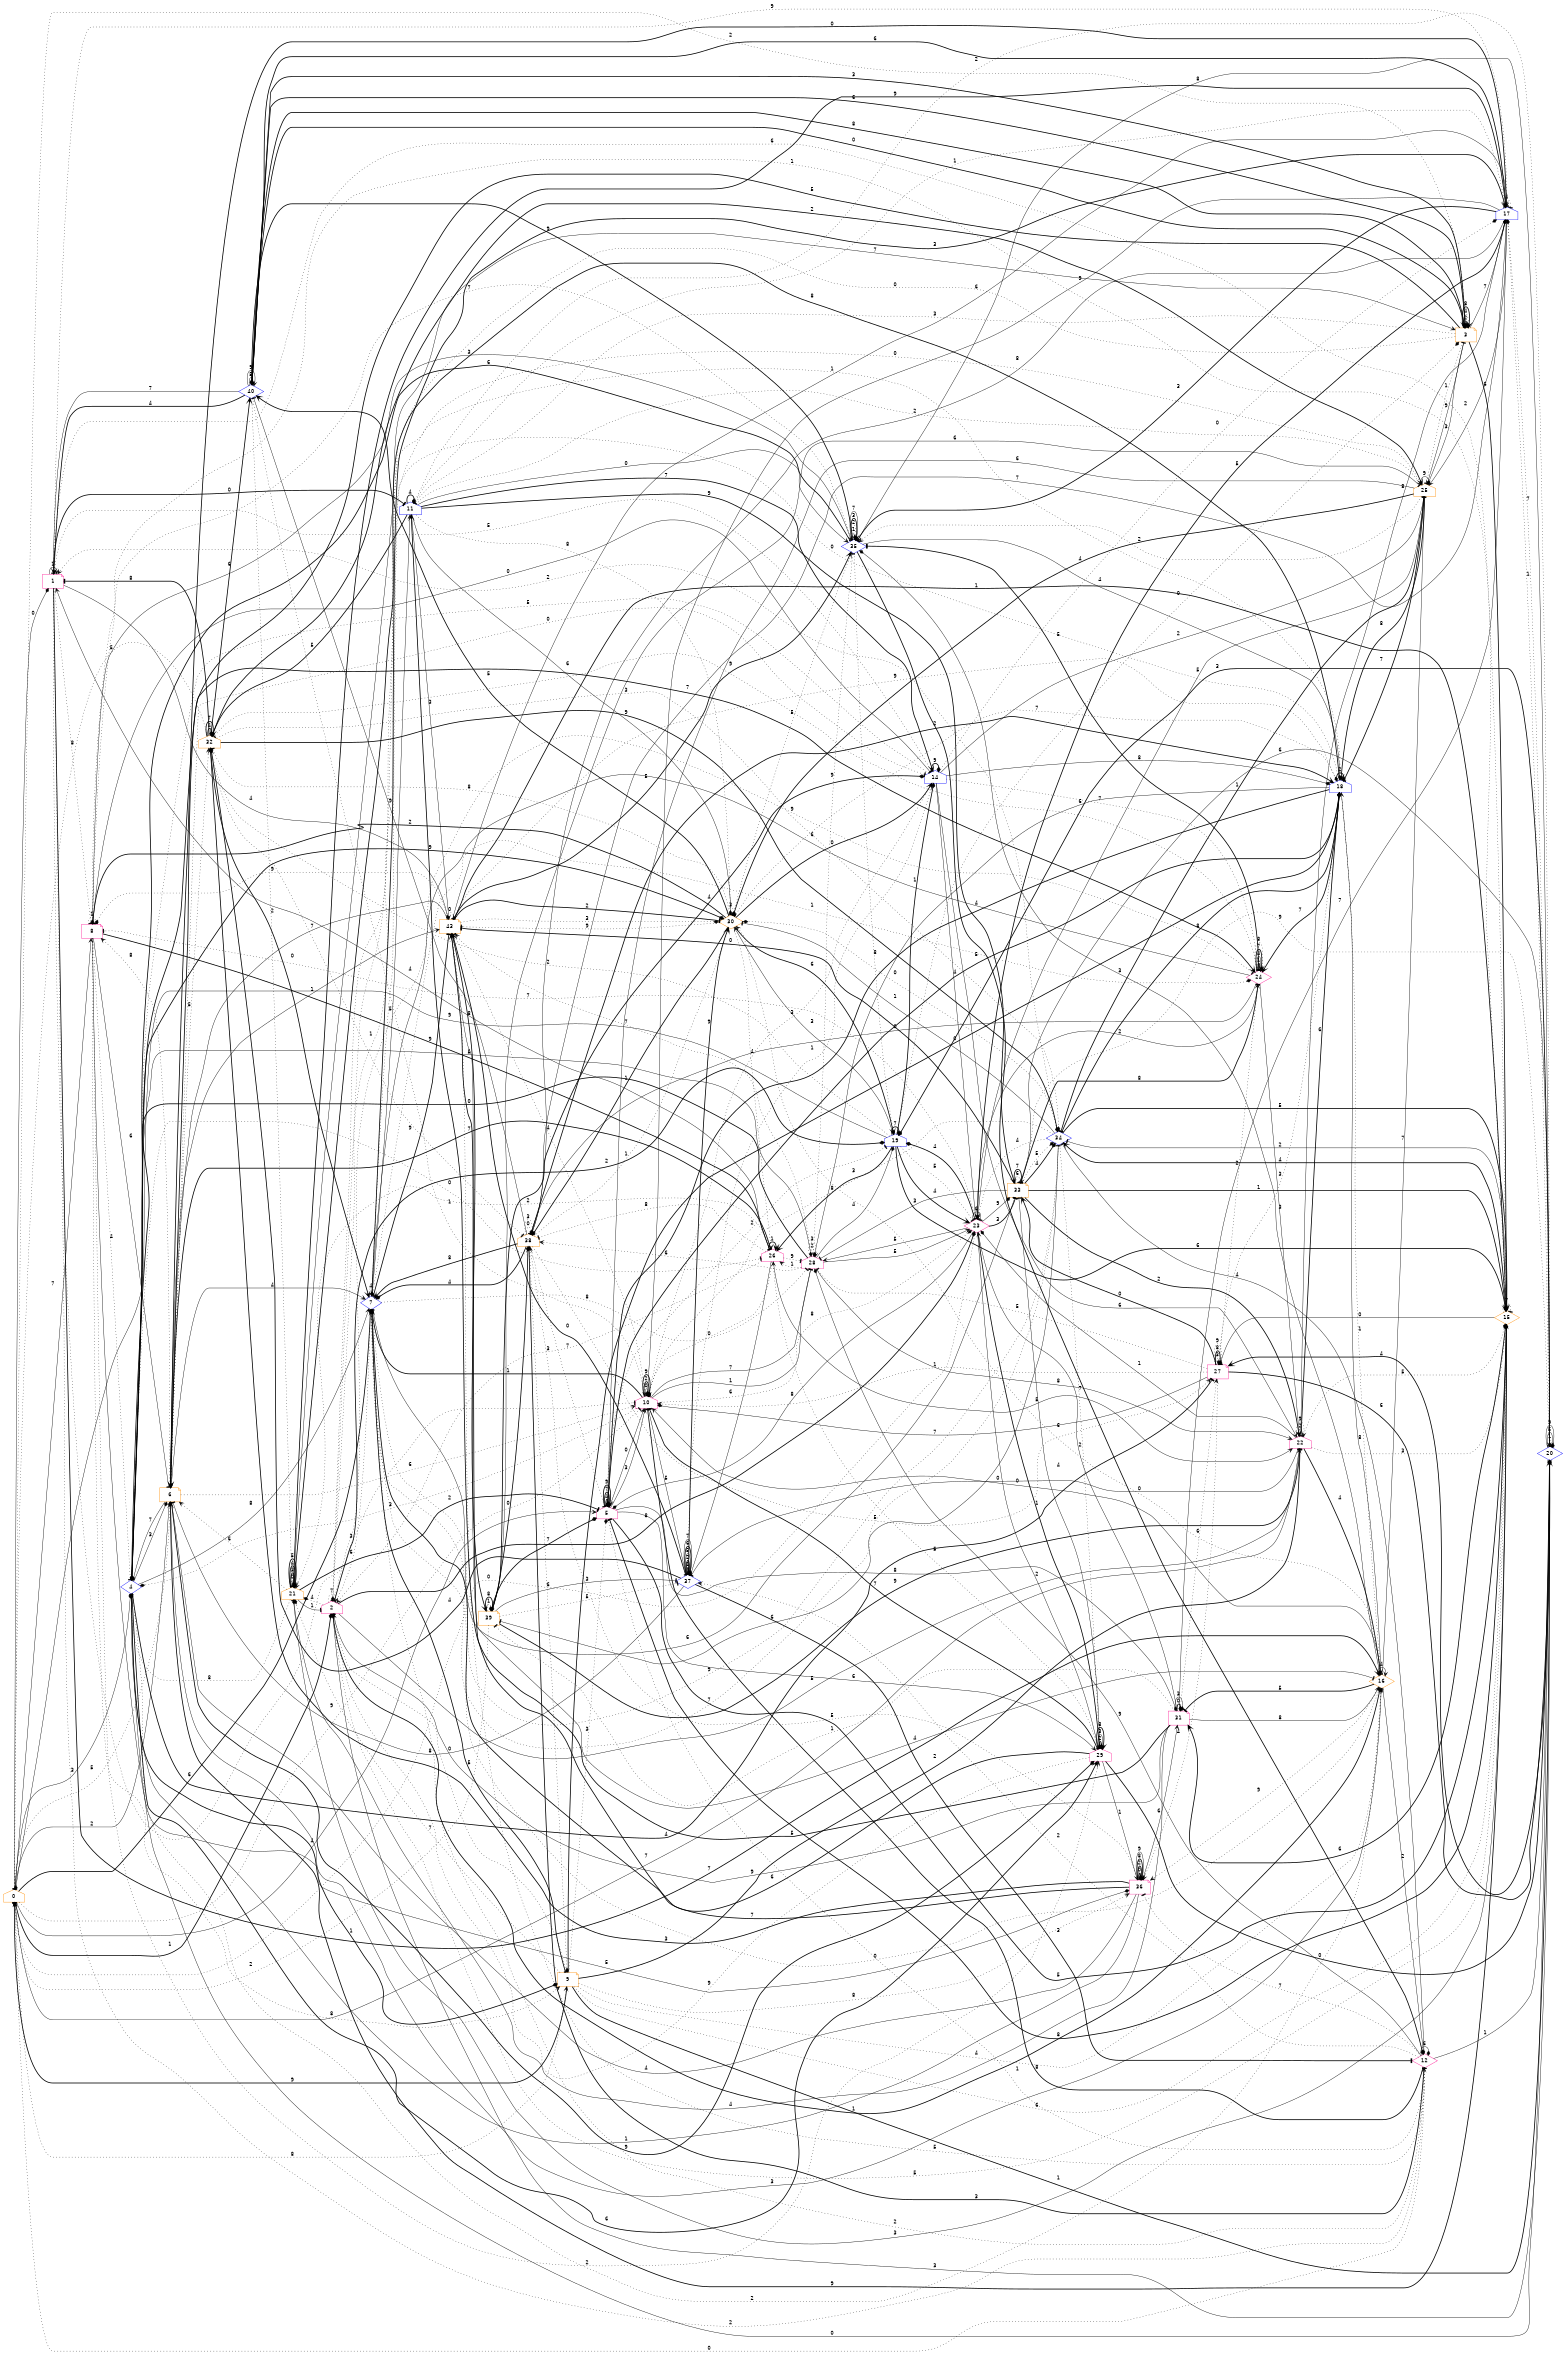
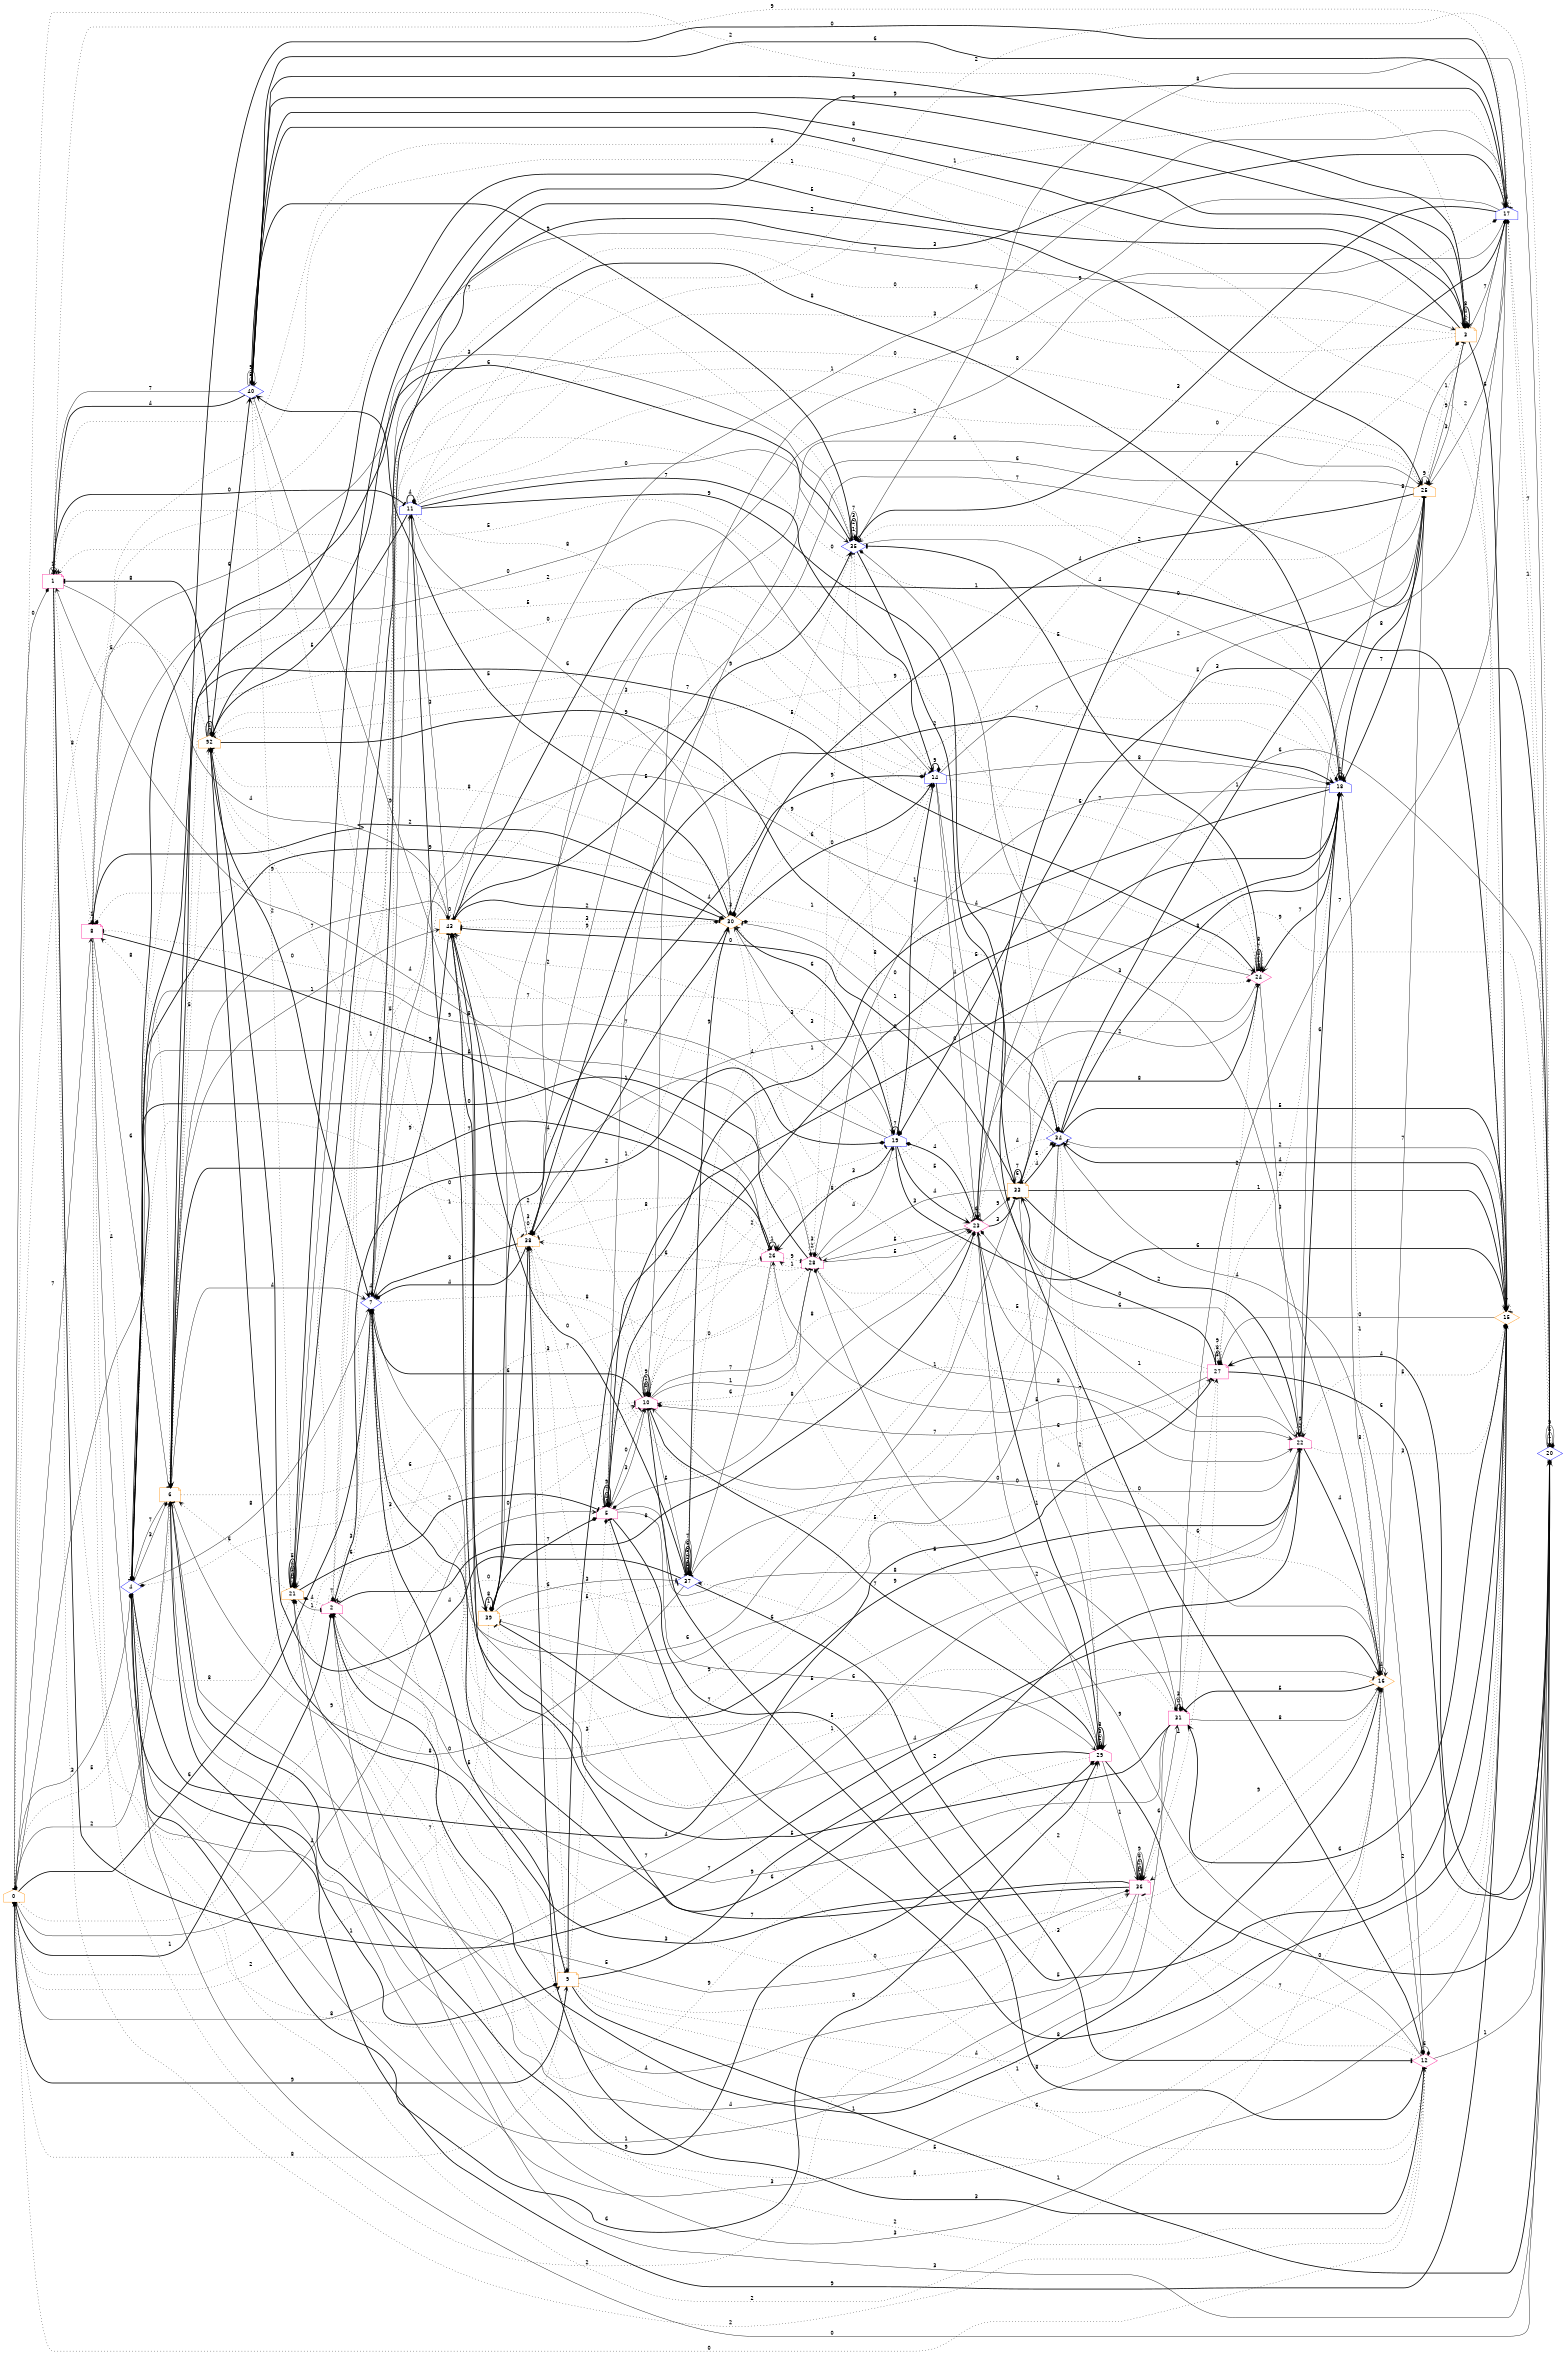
node "32": label "32" -> "92"
edge "10" -> "7": label "1" -> "6"
